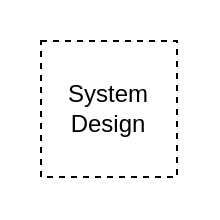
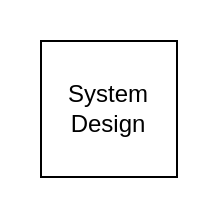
node "System Design": style dashed -> solid
